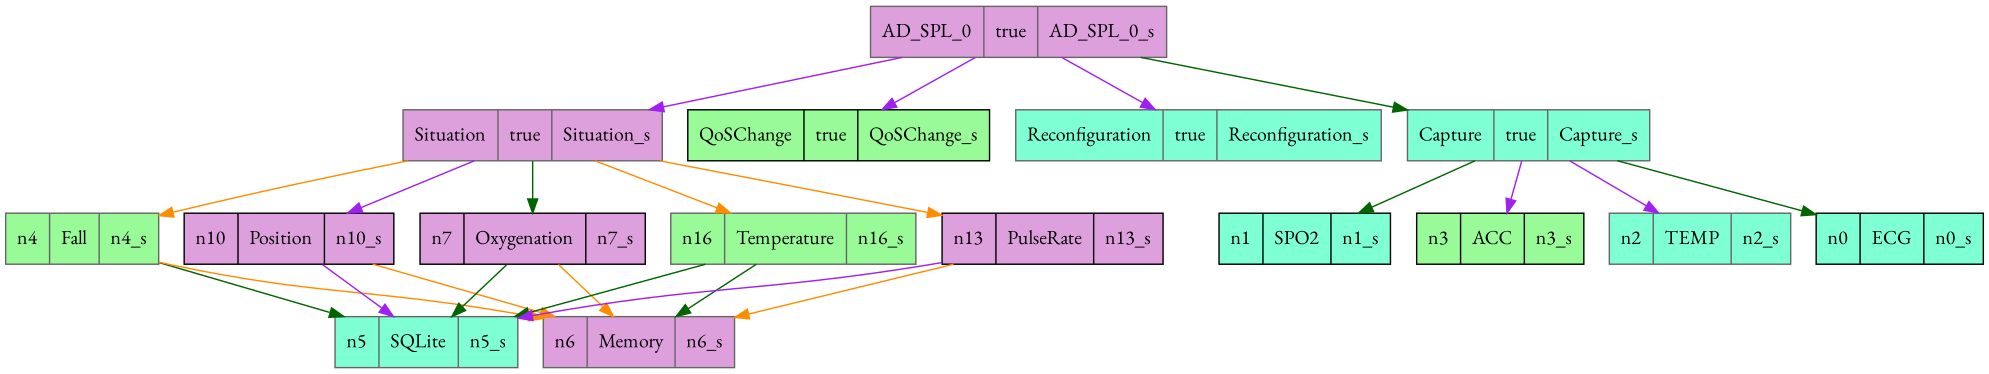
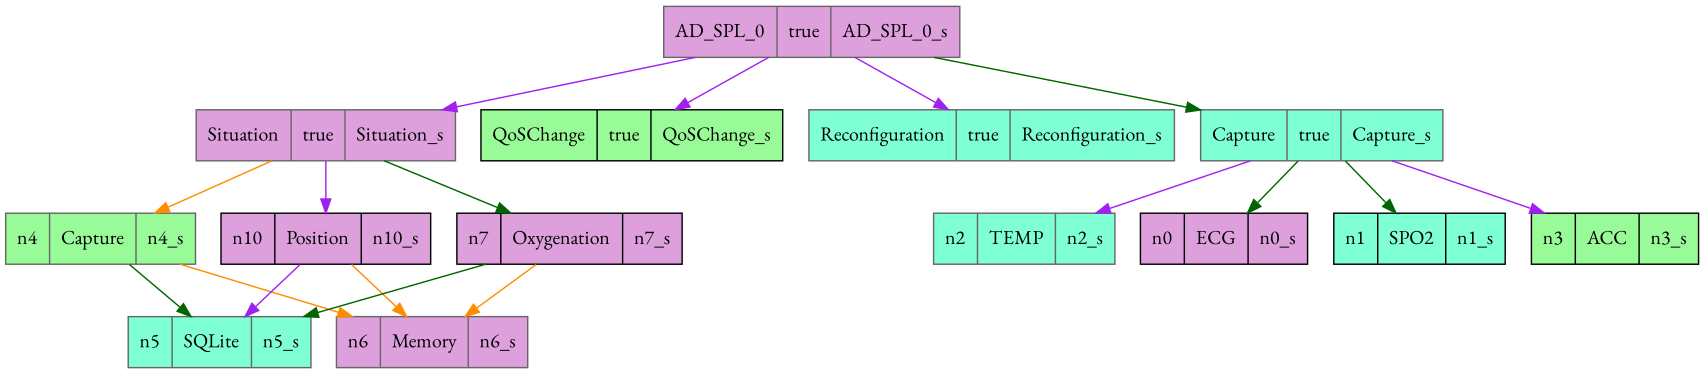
node "n4": text "Fall" -> "Capture"
node "n16": removed
node "n13": removed
node "n0": fillcolor aquamarine -> plum
